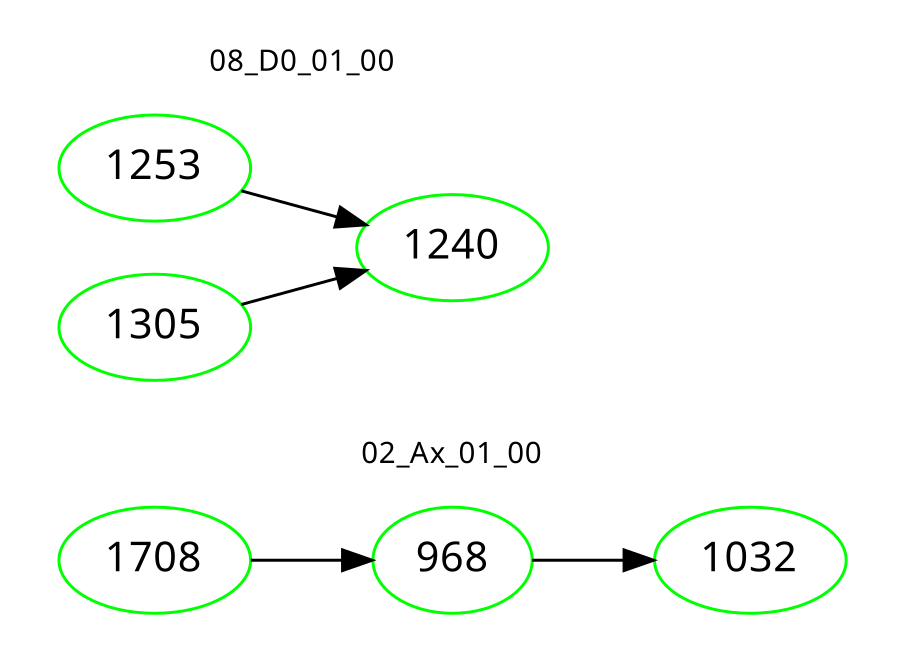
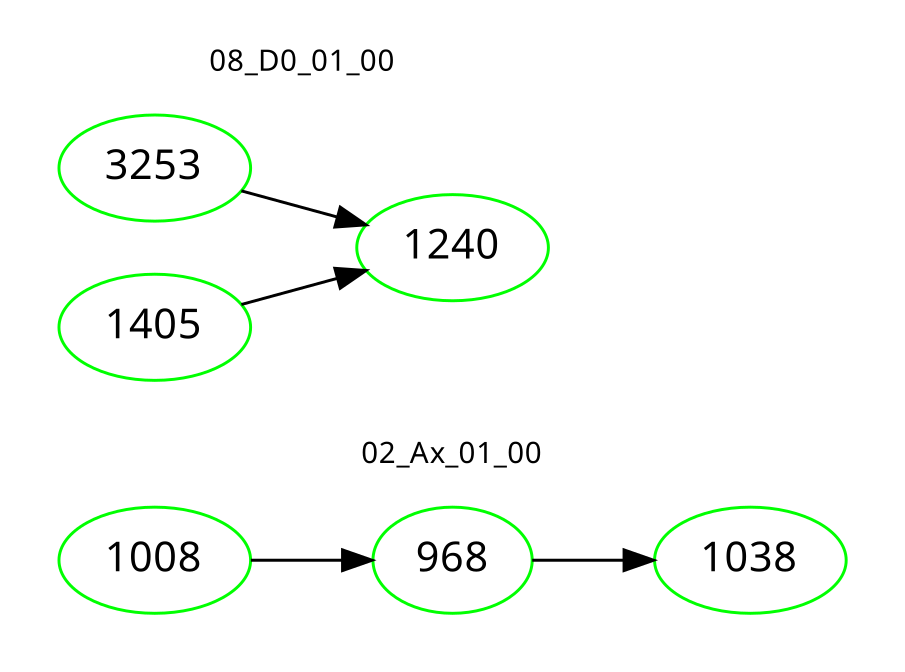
node "1253": label "1253" -> "3253"
node "1305": label "1305" -> "1405"
node "1708": label "1708" -> "1008"
node "1032": label "1032" -> "1038"
